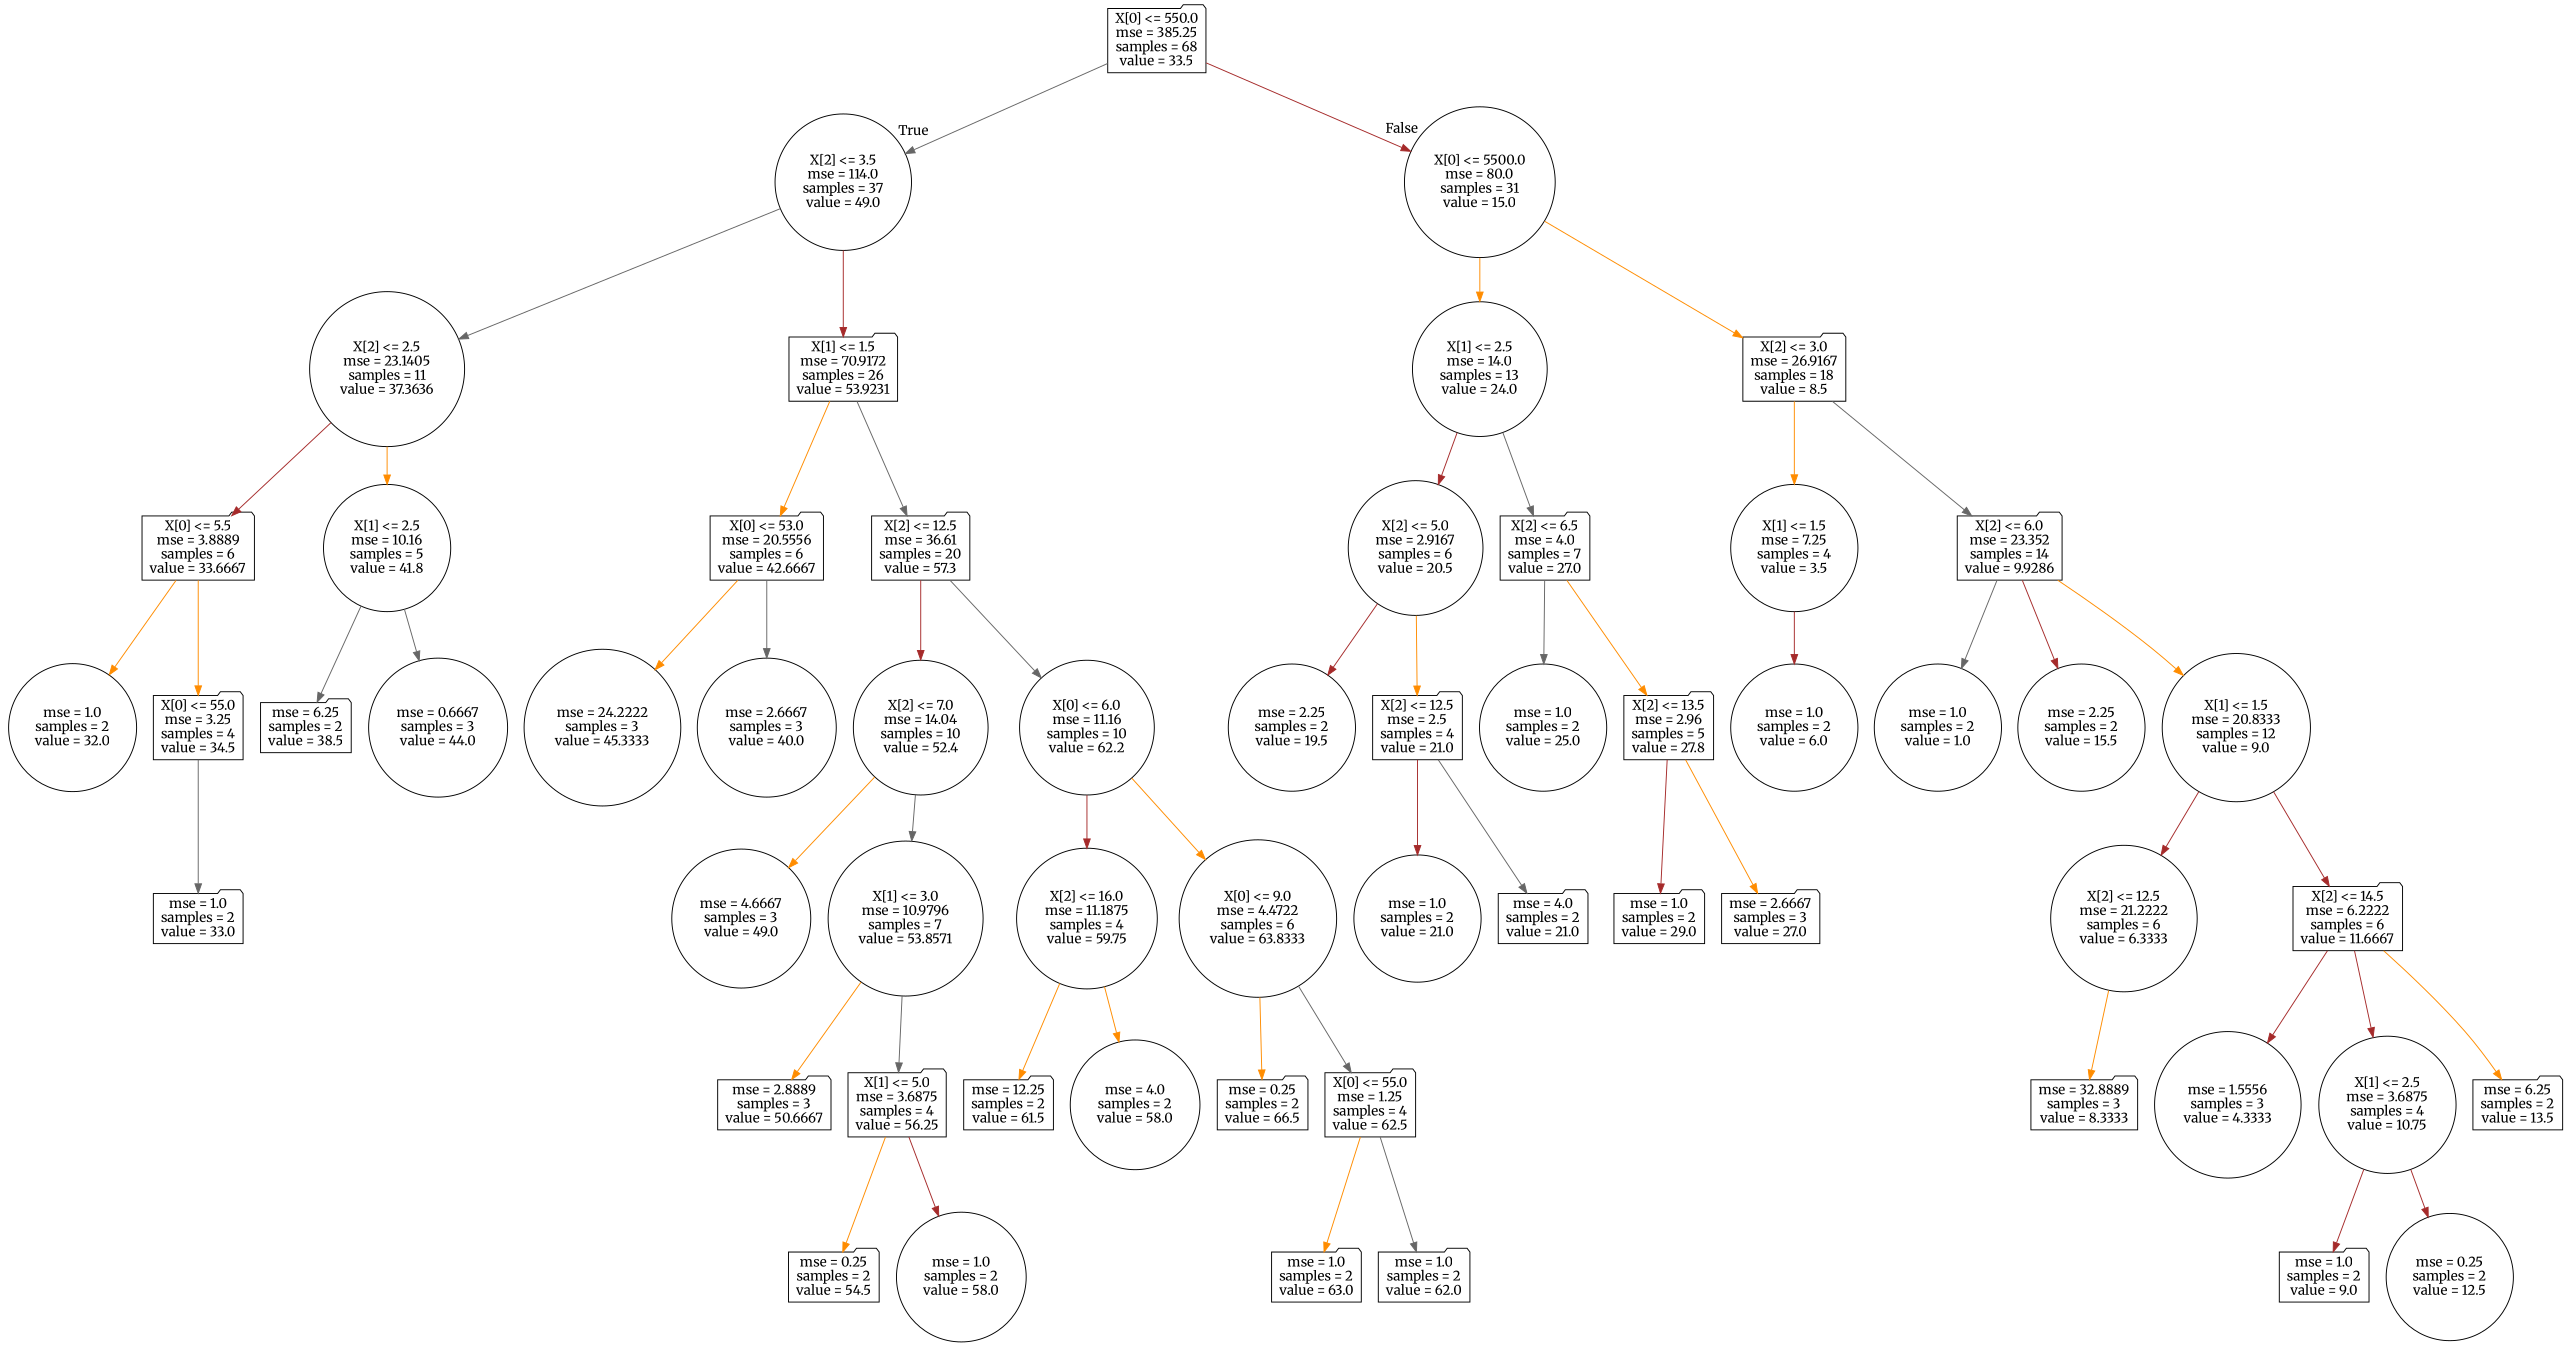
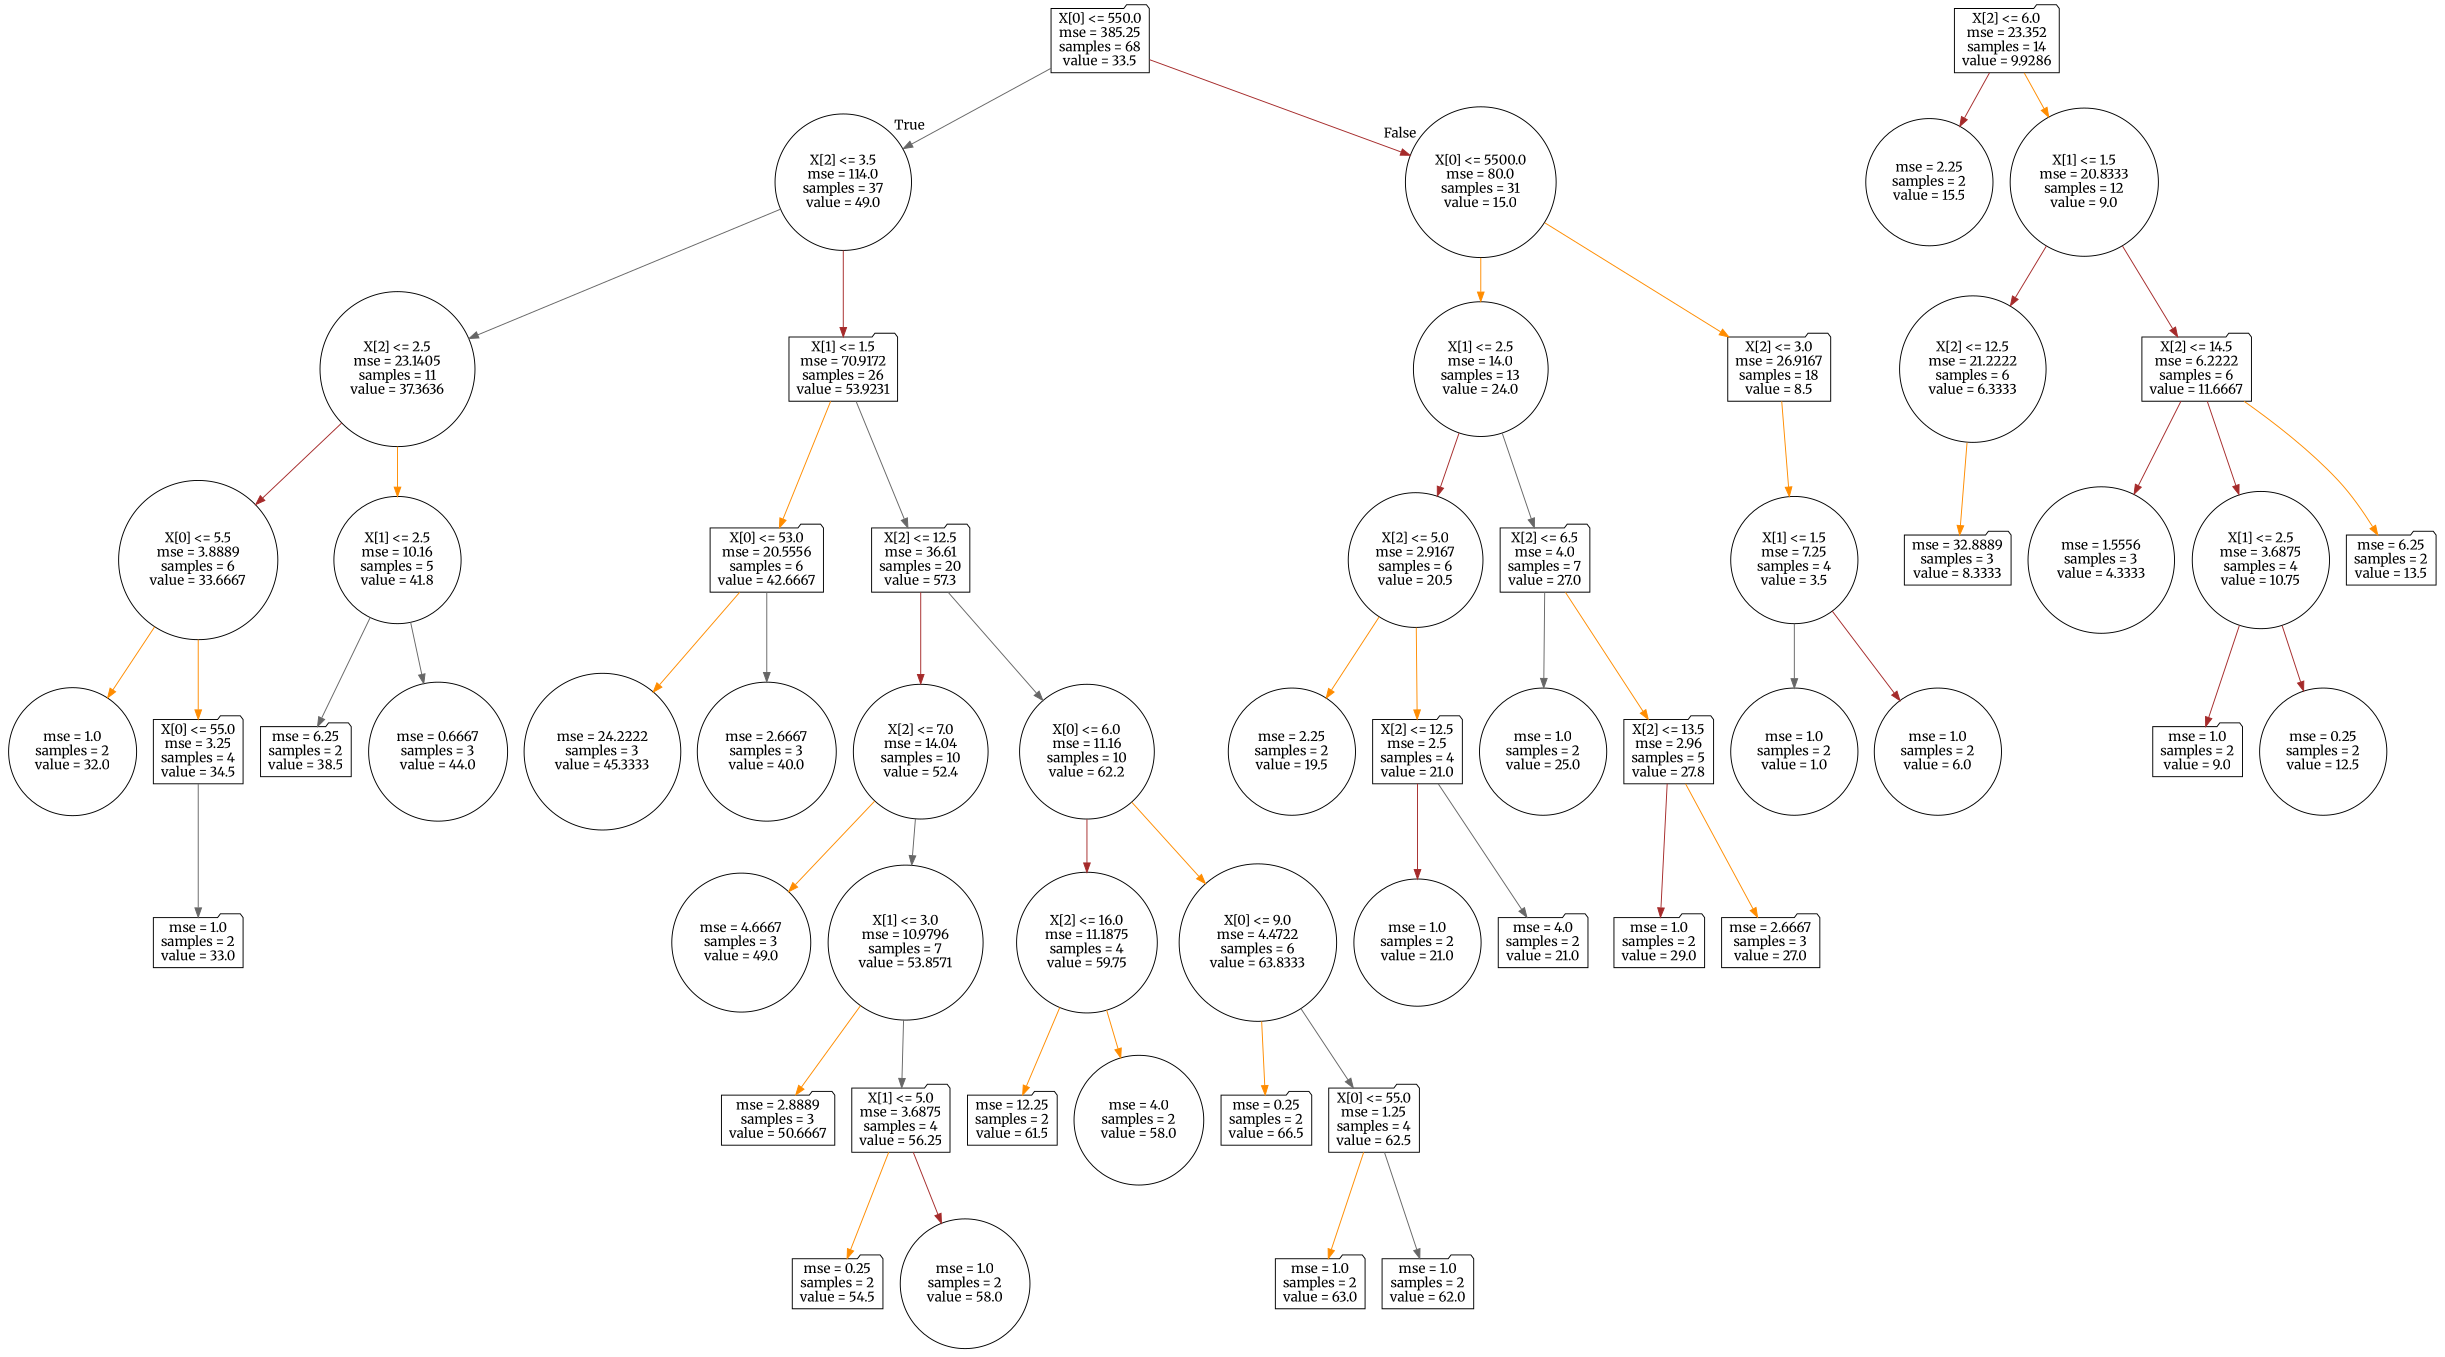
edge "X[2] <= 3.0 mse = 26.9167 samples = 18 value = 8.5" -> "X[2] <= 6.0 mse = 23.352 samples = 14 value = 9.9286": removed
node "X[0] <= 5.5 mse = 3.8889 samples = 6 value = 33.6667": shape folder -> circle
edge "X[2] <= 6.0 mse = 23.352 samples = 14 value = 9.9286" -> "mse = 1.0 samples = 2 value = 1.0": now "X[1] <= 1.5 mse = 7.25 samples = 4 value = 3.5" -> "mse = 1.0 samples = 2 value = 1.0"
edge "X[2] <= 5.0 mse = 2.9167 samples = 6 value = 20.5" -> "mse = 2.25 samples = 2 value = 19.5": color brown -> darkorange
